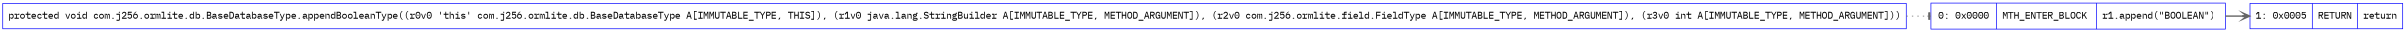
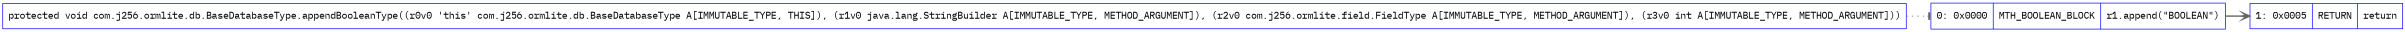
node "0: 0x0000": text "MTH_ENTER_BLOCK" -> "MTH_BOOLEAN_BLOCK"
